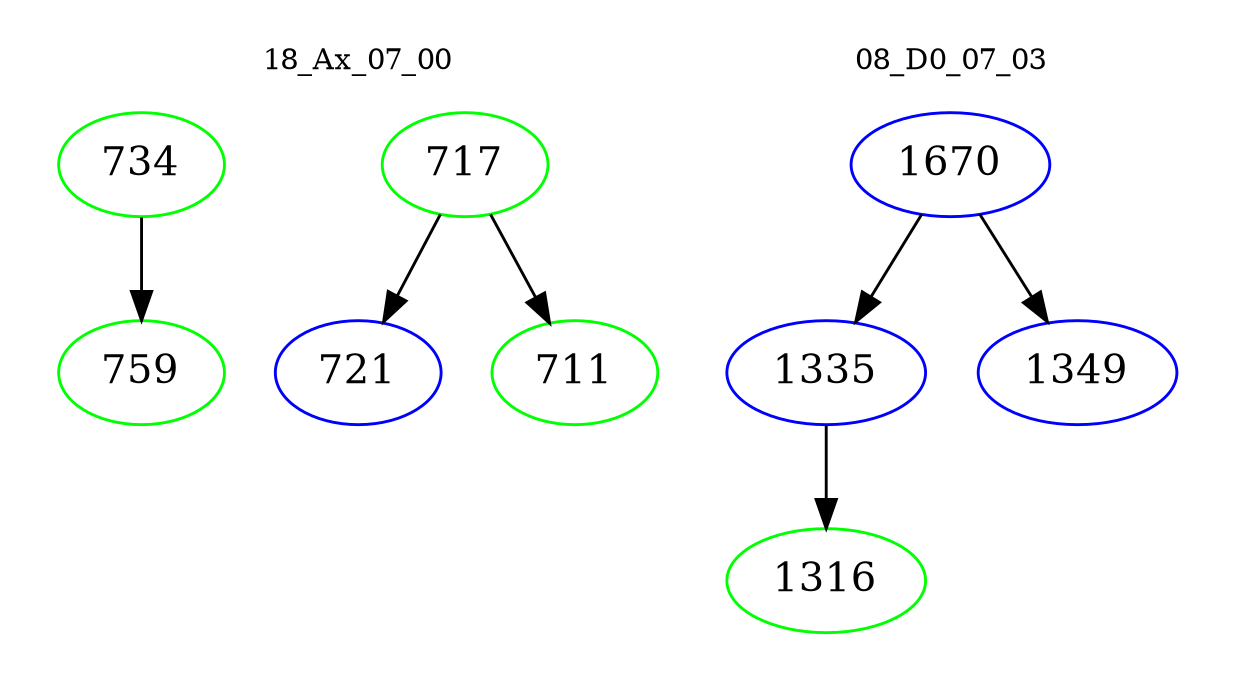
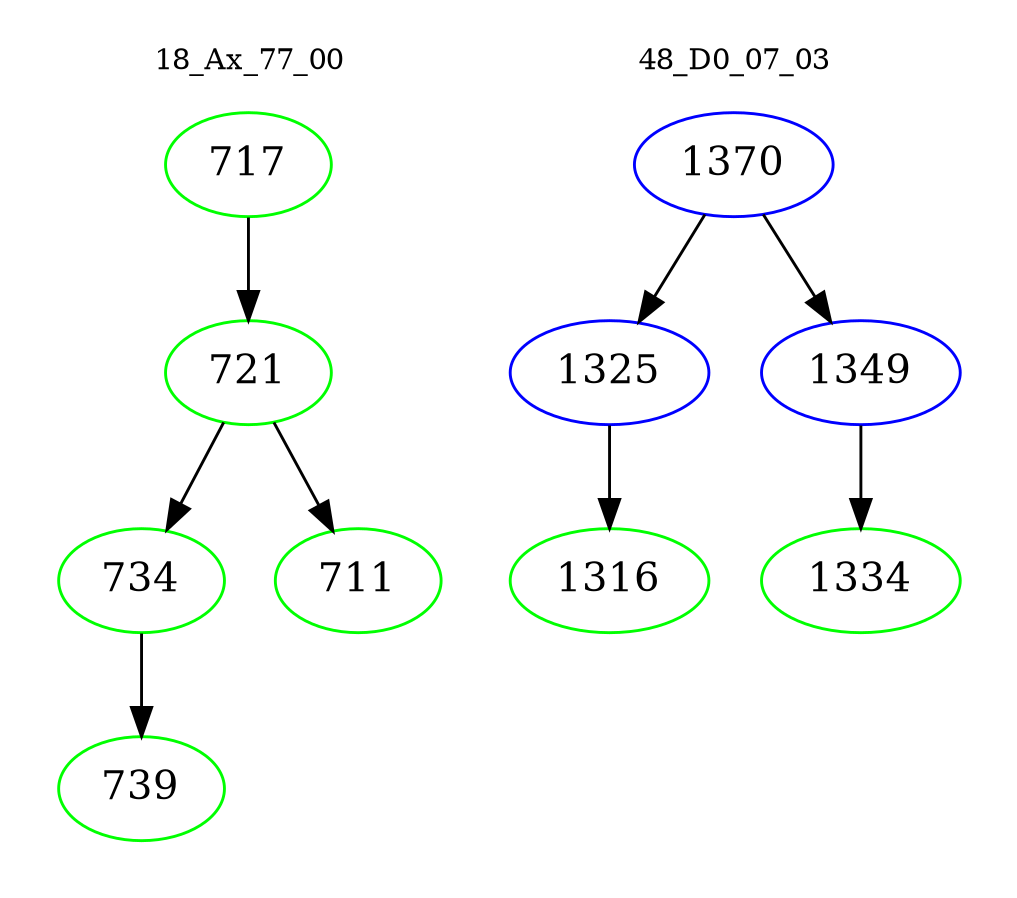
cluster "18_Ax_07_00": label "18_Ax_07_00" -> "18_Ax_77_00"
cluster "08_D0_07_03": label "08_D0_07_03" -> "48_D0_07_03"
node "1670": label "1670" -> "1370"
edge "717" -> "711": now "721" -> "711"
node "759": label "759" -> "739"
node "721": color blue -> green
node "1335": label "1335" -> "1325"
edge "721" -> "734": added
node "1334": added
